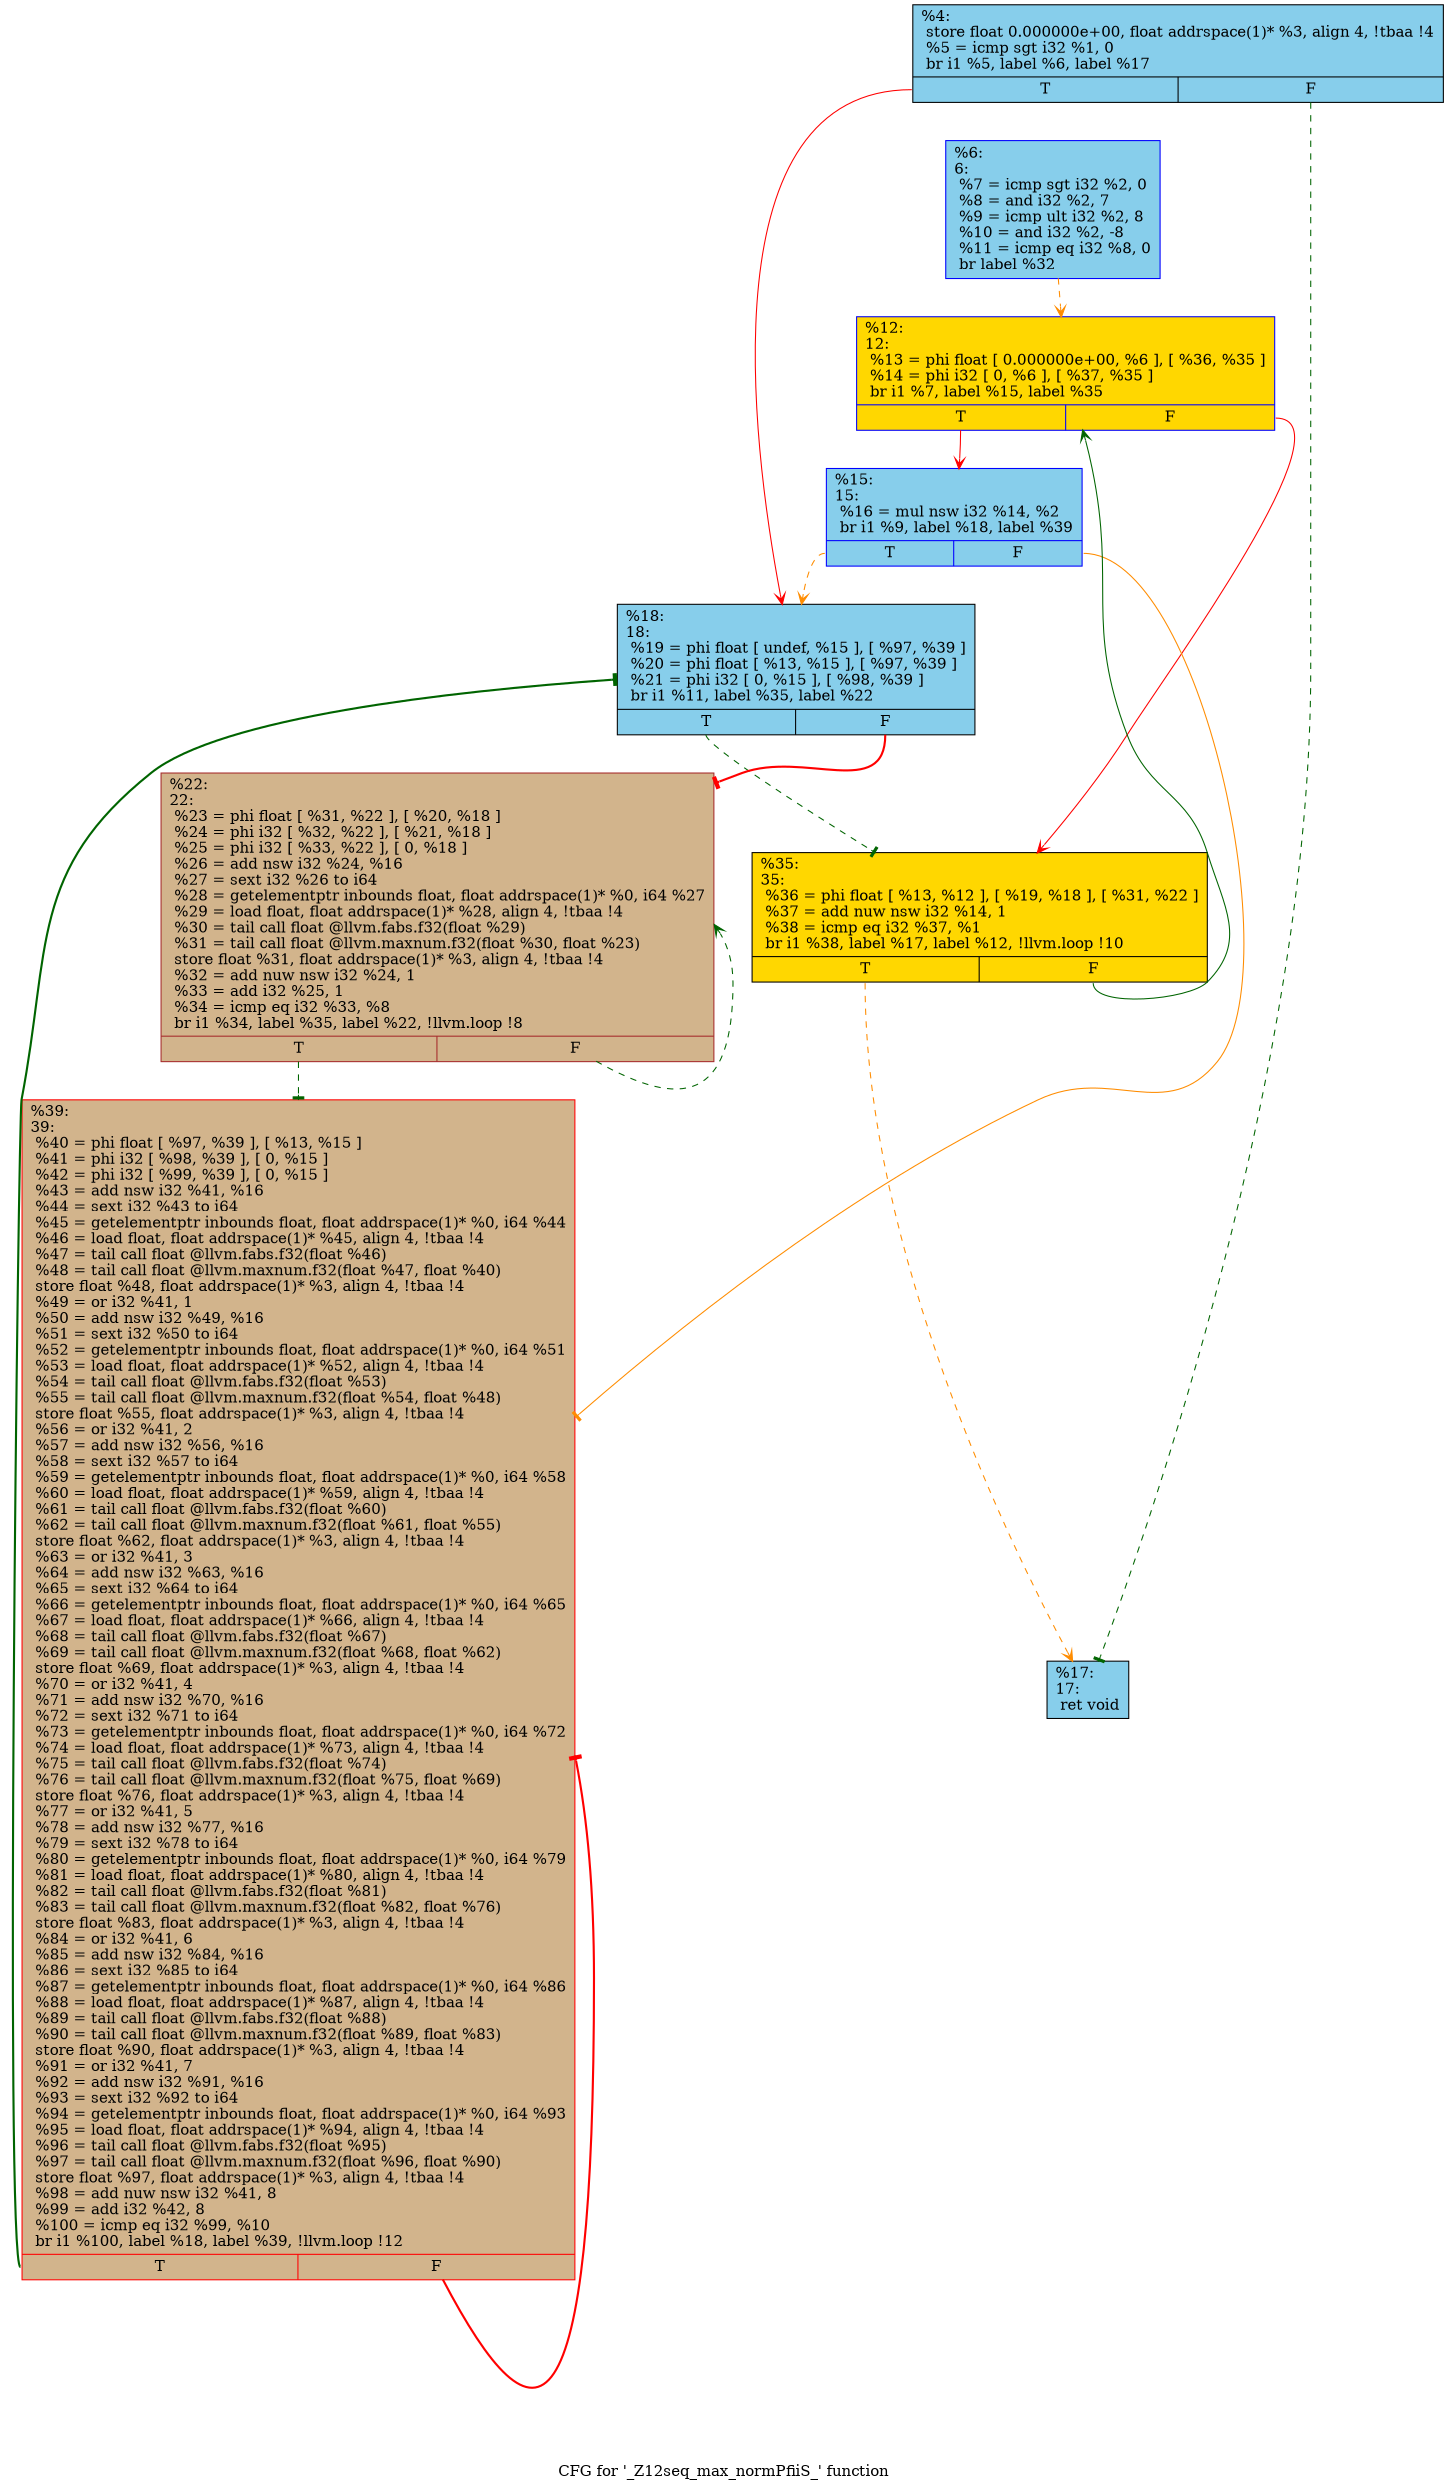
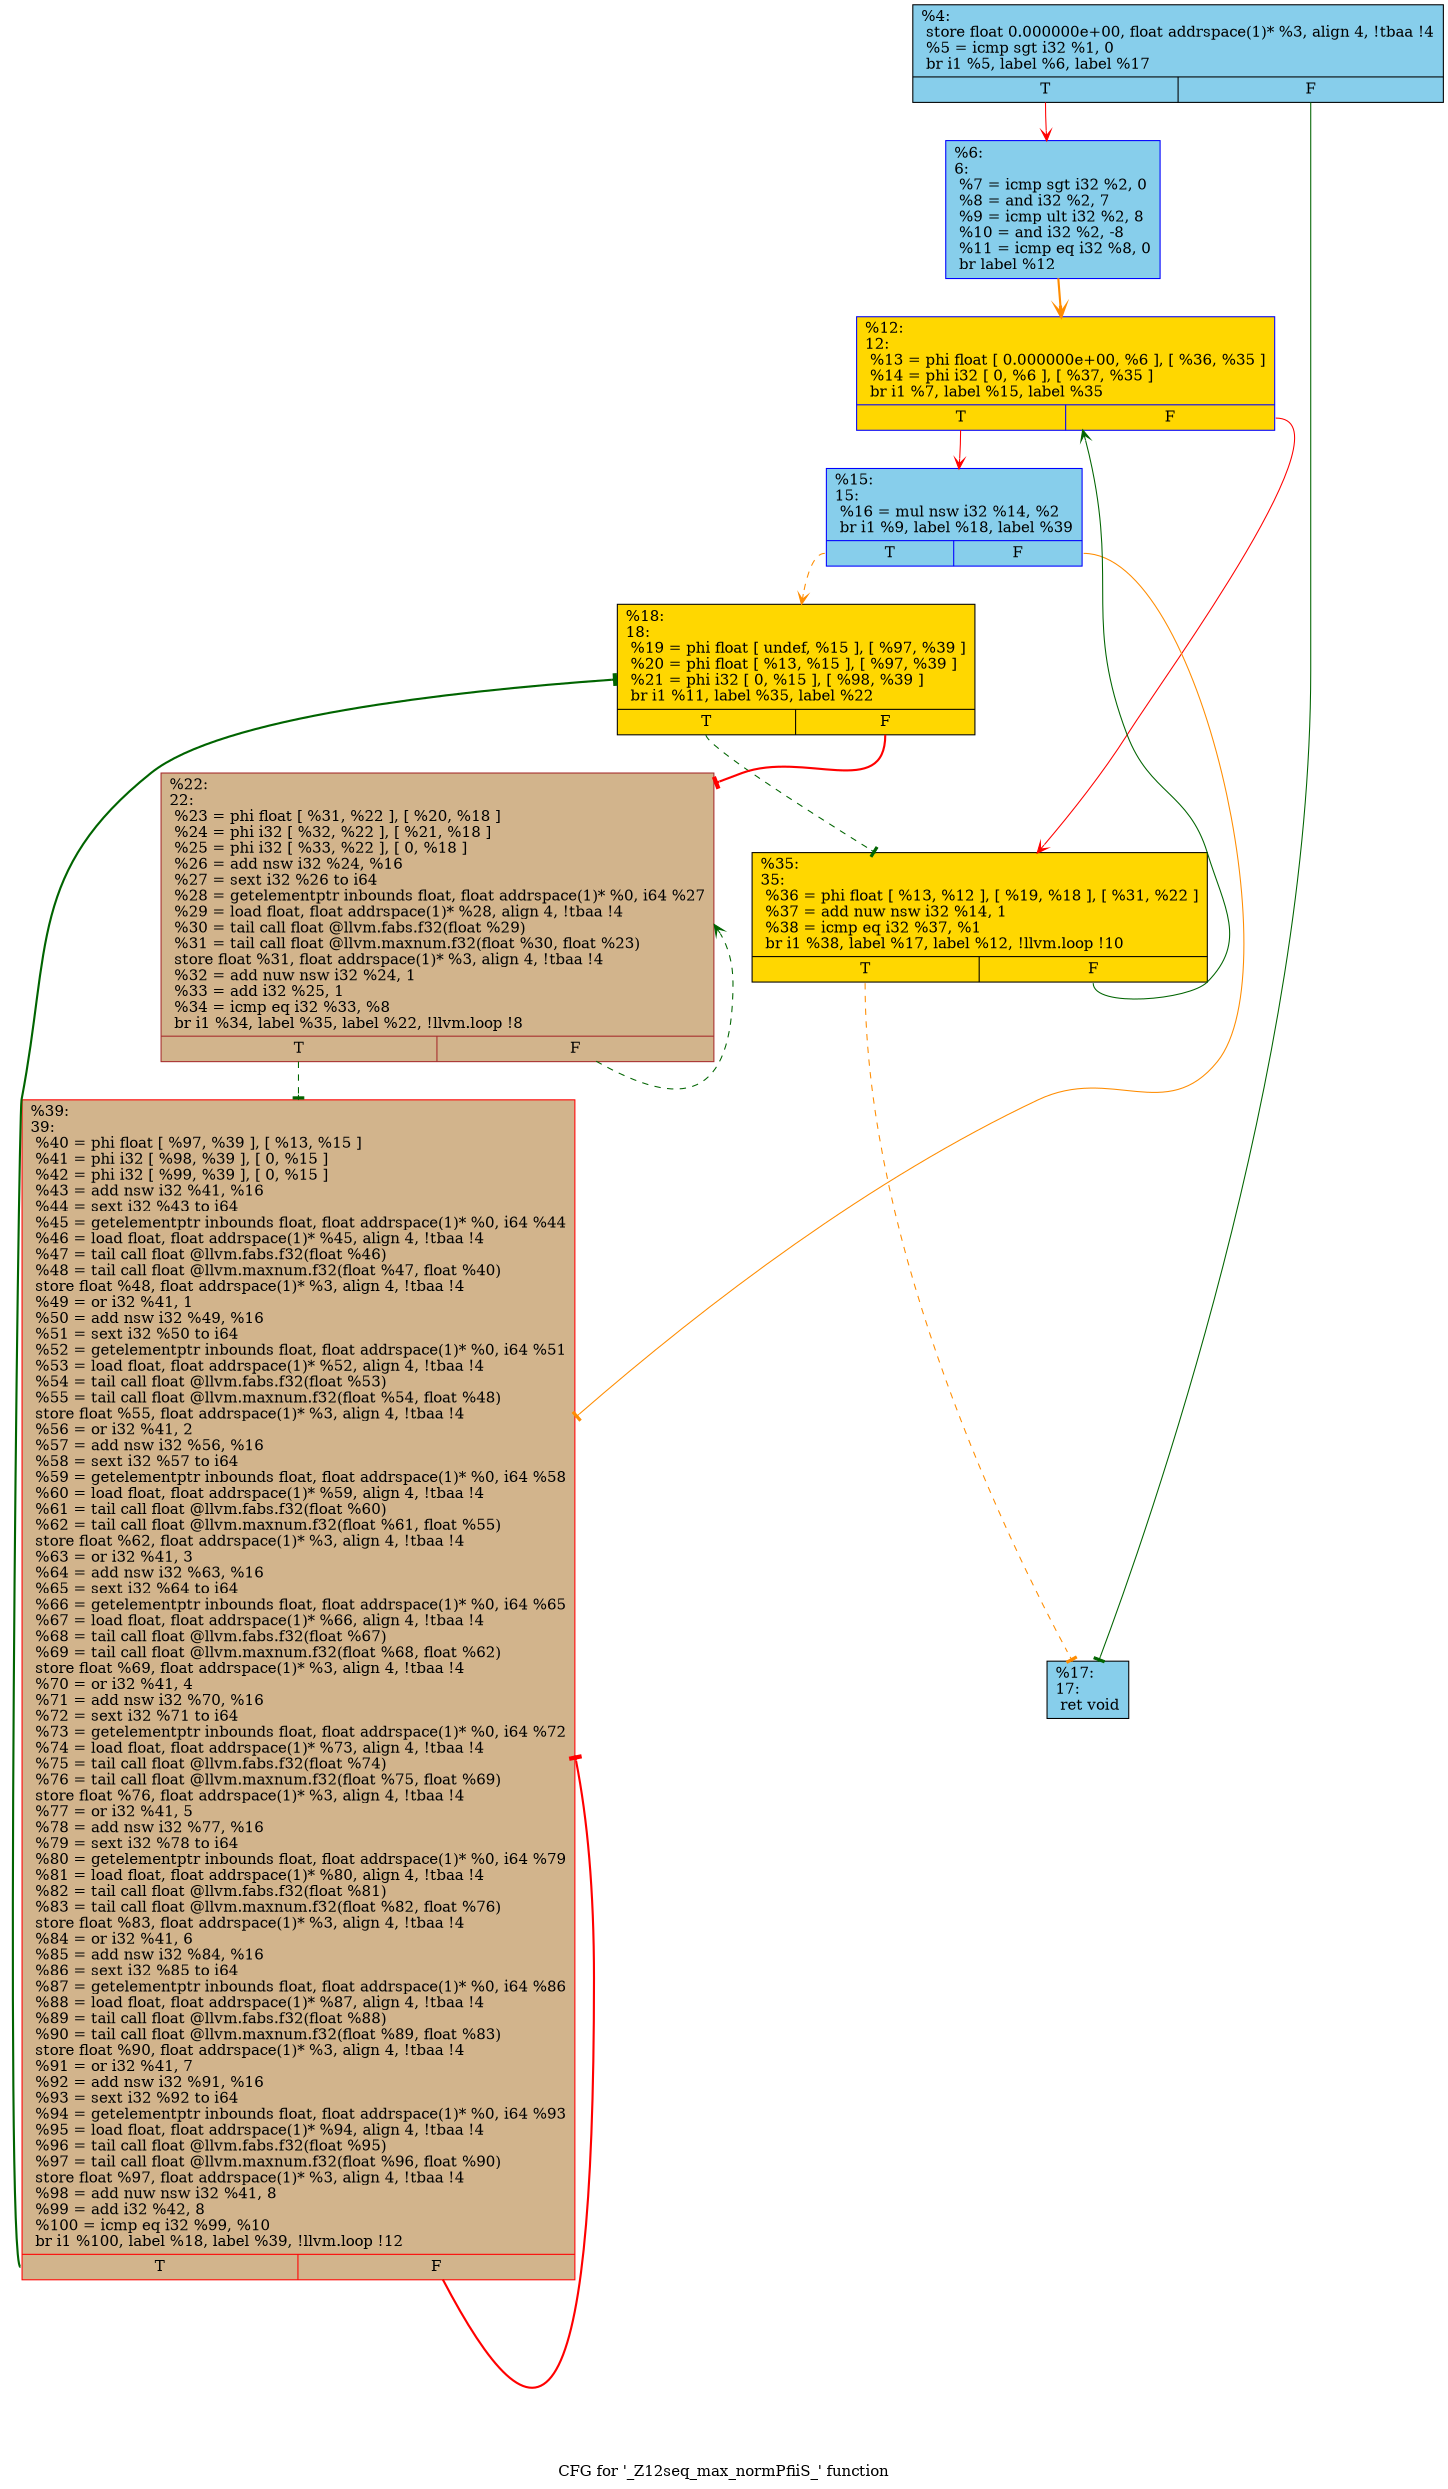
node "%6:": text "br label %32" -> "br label %12"
edge "%6:" -> "%12:": style dashed -> bold
edge "%4:" -> "%18:": now "%4:" -> "%6:"
node "%18:": fillcolor skyblue -> gold
edge "%4:" -> "%17:": style dashed -> solid
edge "%35:" -> "%17:": arrowhead vee -> tee
